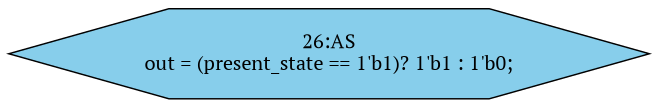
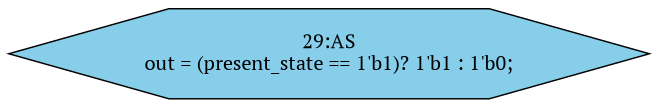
node "26:AS out = (present_state == 1'b1)? 1'b1 : 1'b0;": label "26:AS out = (present_state == 1'b1)? 1'b1 : 1'b0;" -> "29:AS out = (present_state == 1'b1)? 1'b1 : 1'b0;"
